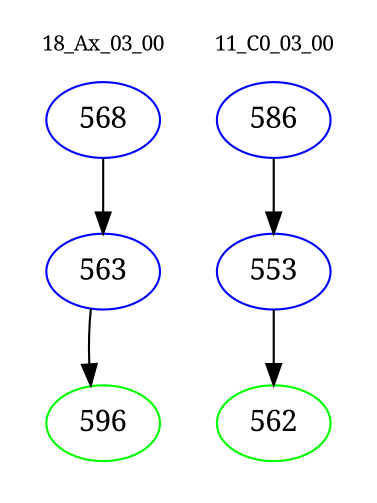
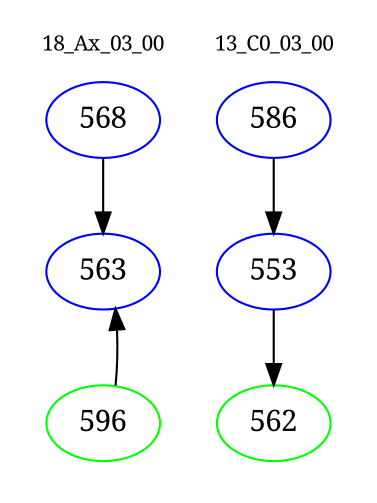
cluster "11_C0_03_00": label "11_C0_03_00" -> "13_C0_03_00"
edge "563" -> "596": reversed
